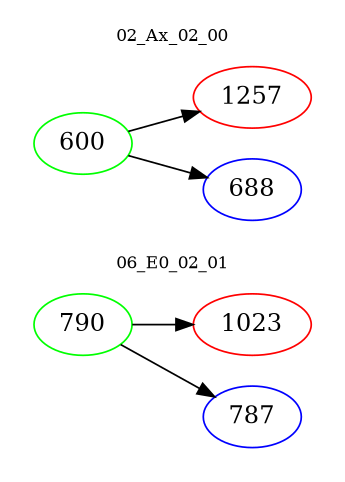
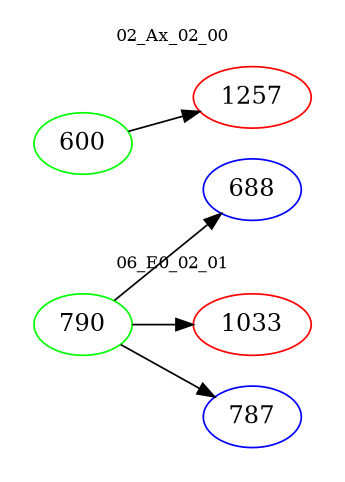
edge "600" -> "688": now "790" -> "688"
node "1023": label "1023" -> "1033"
